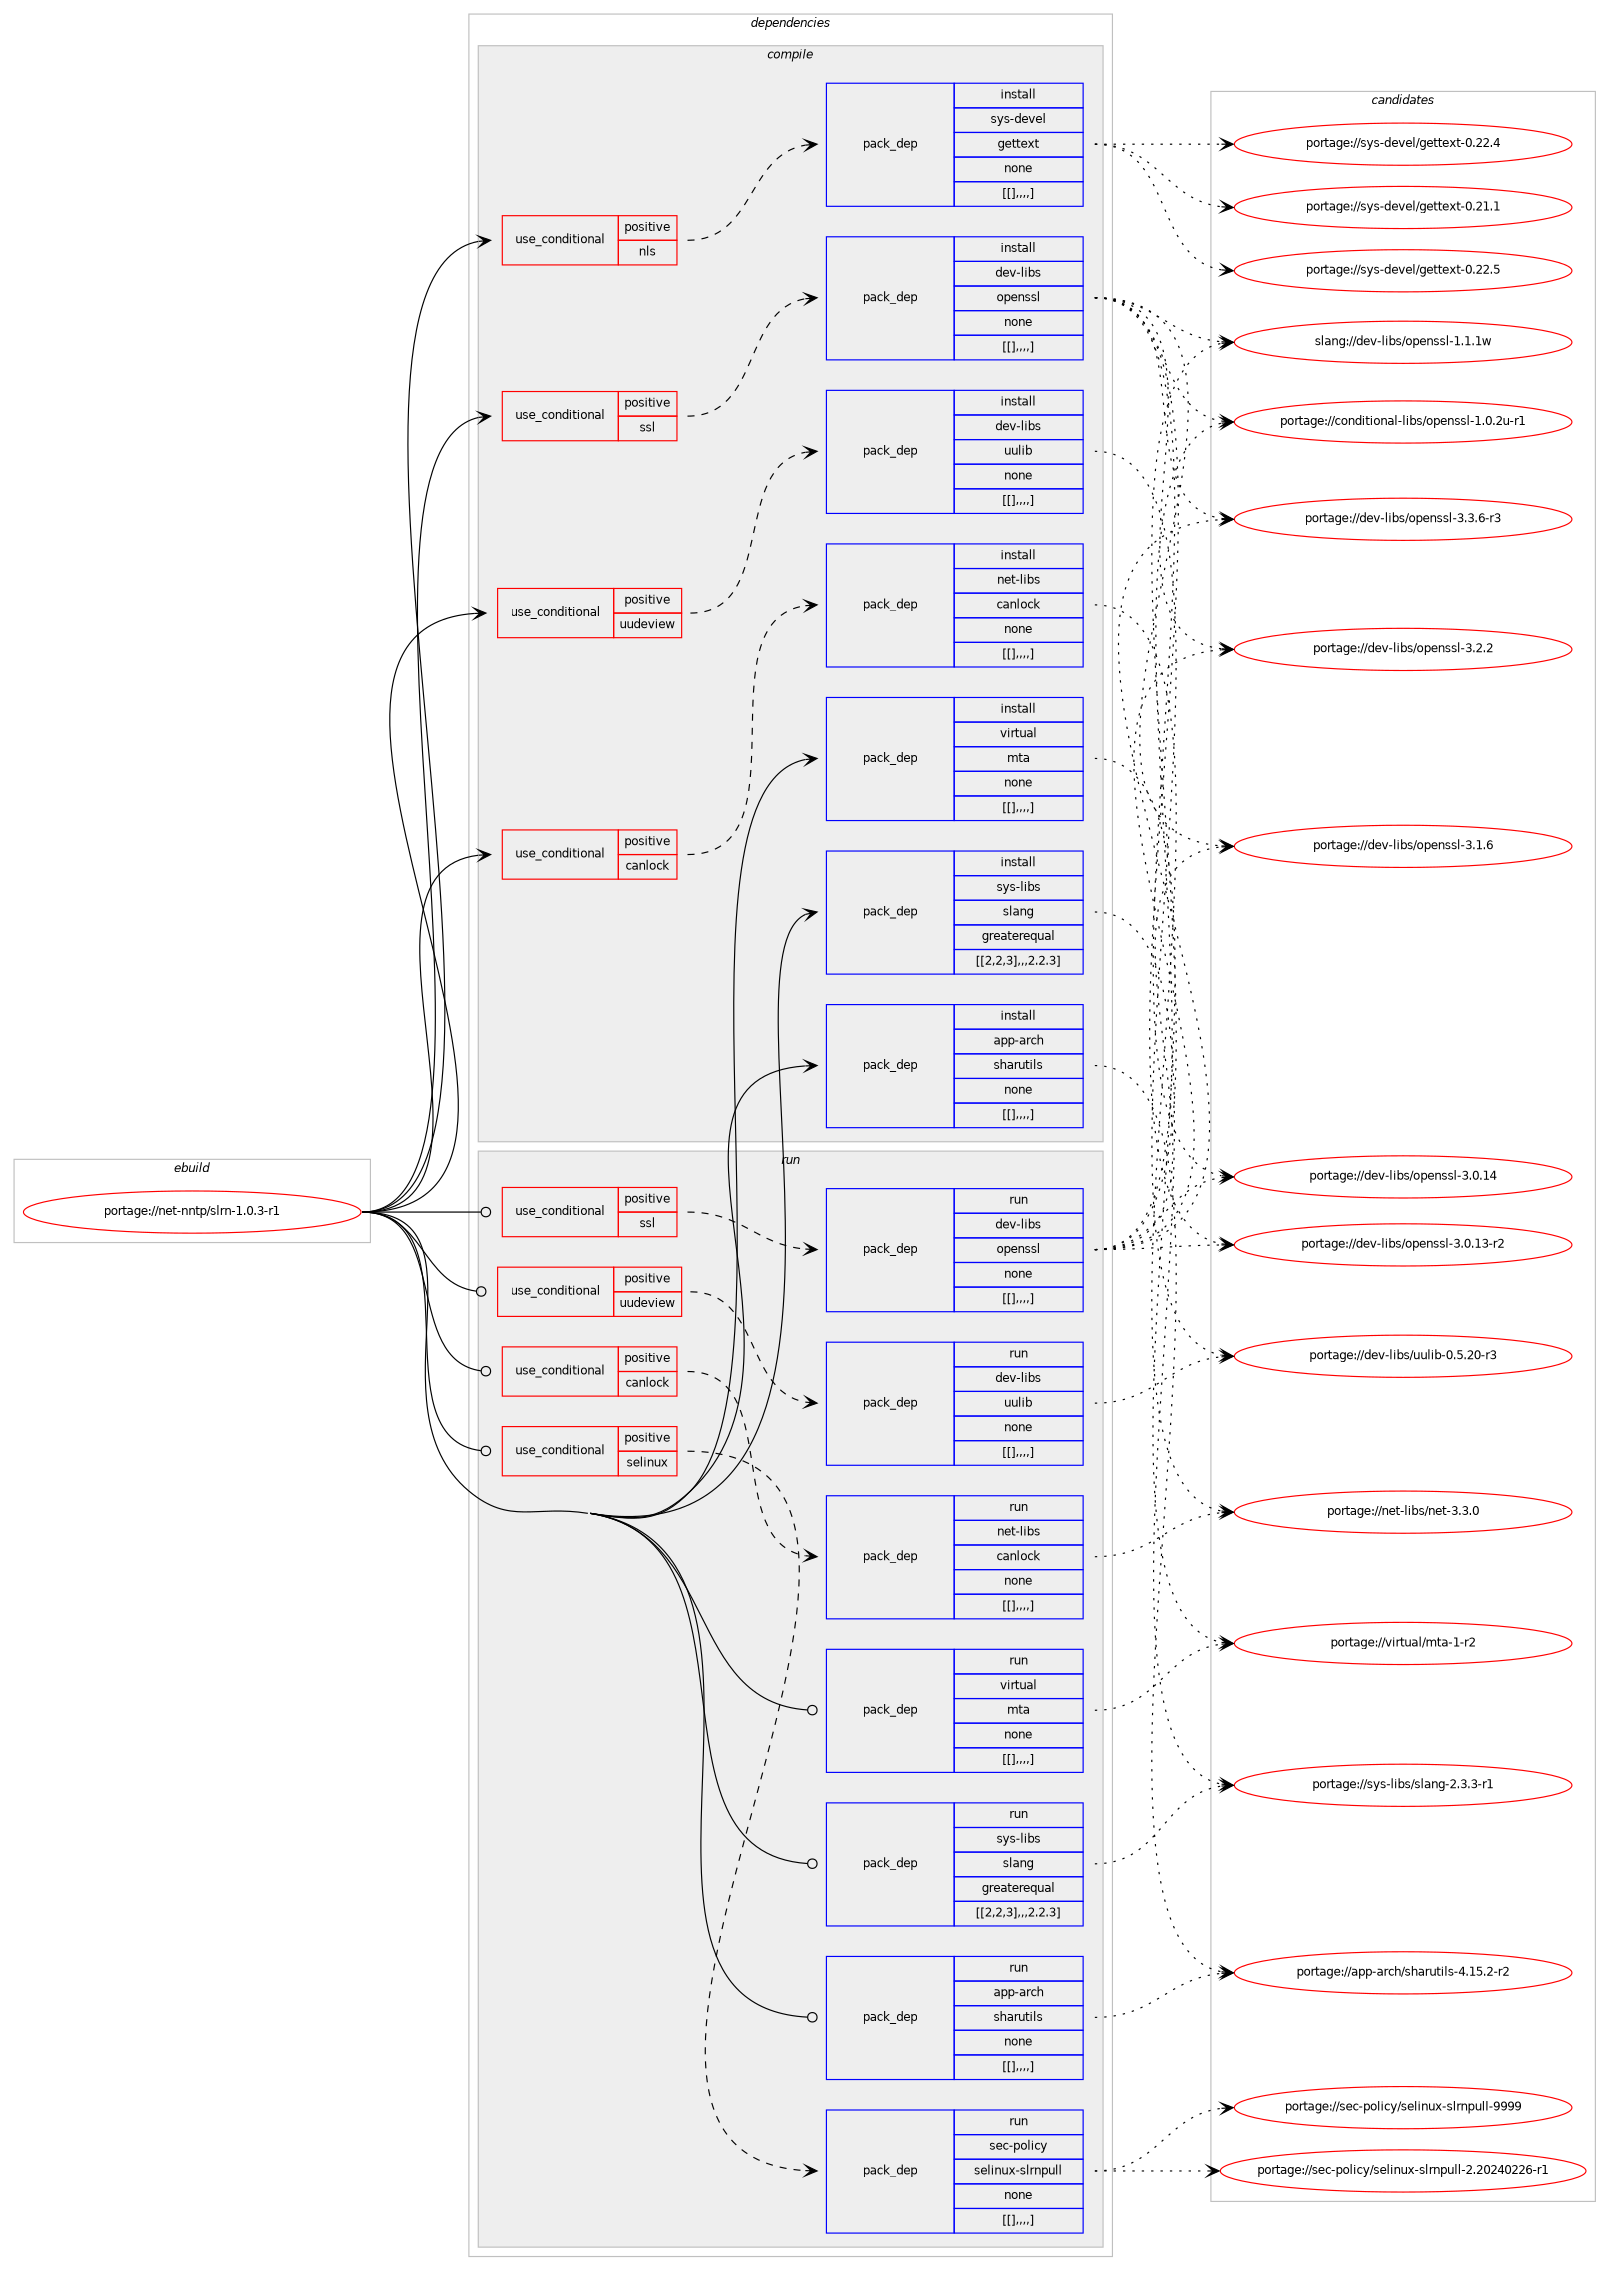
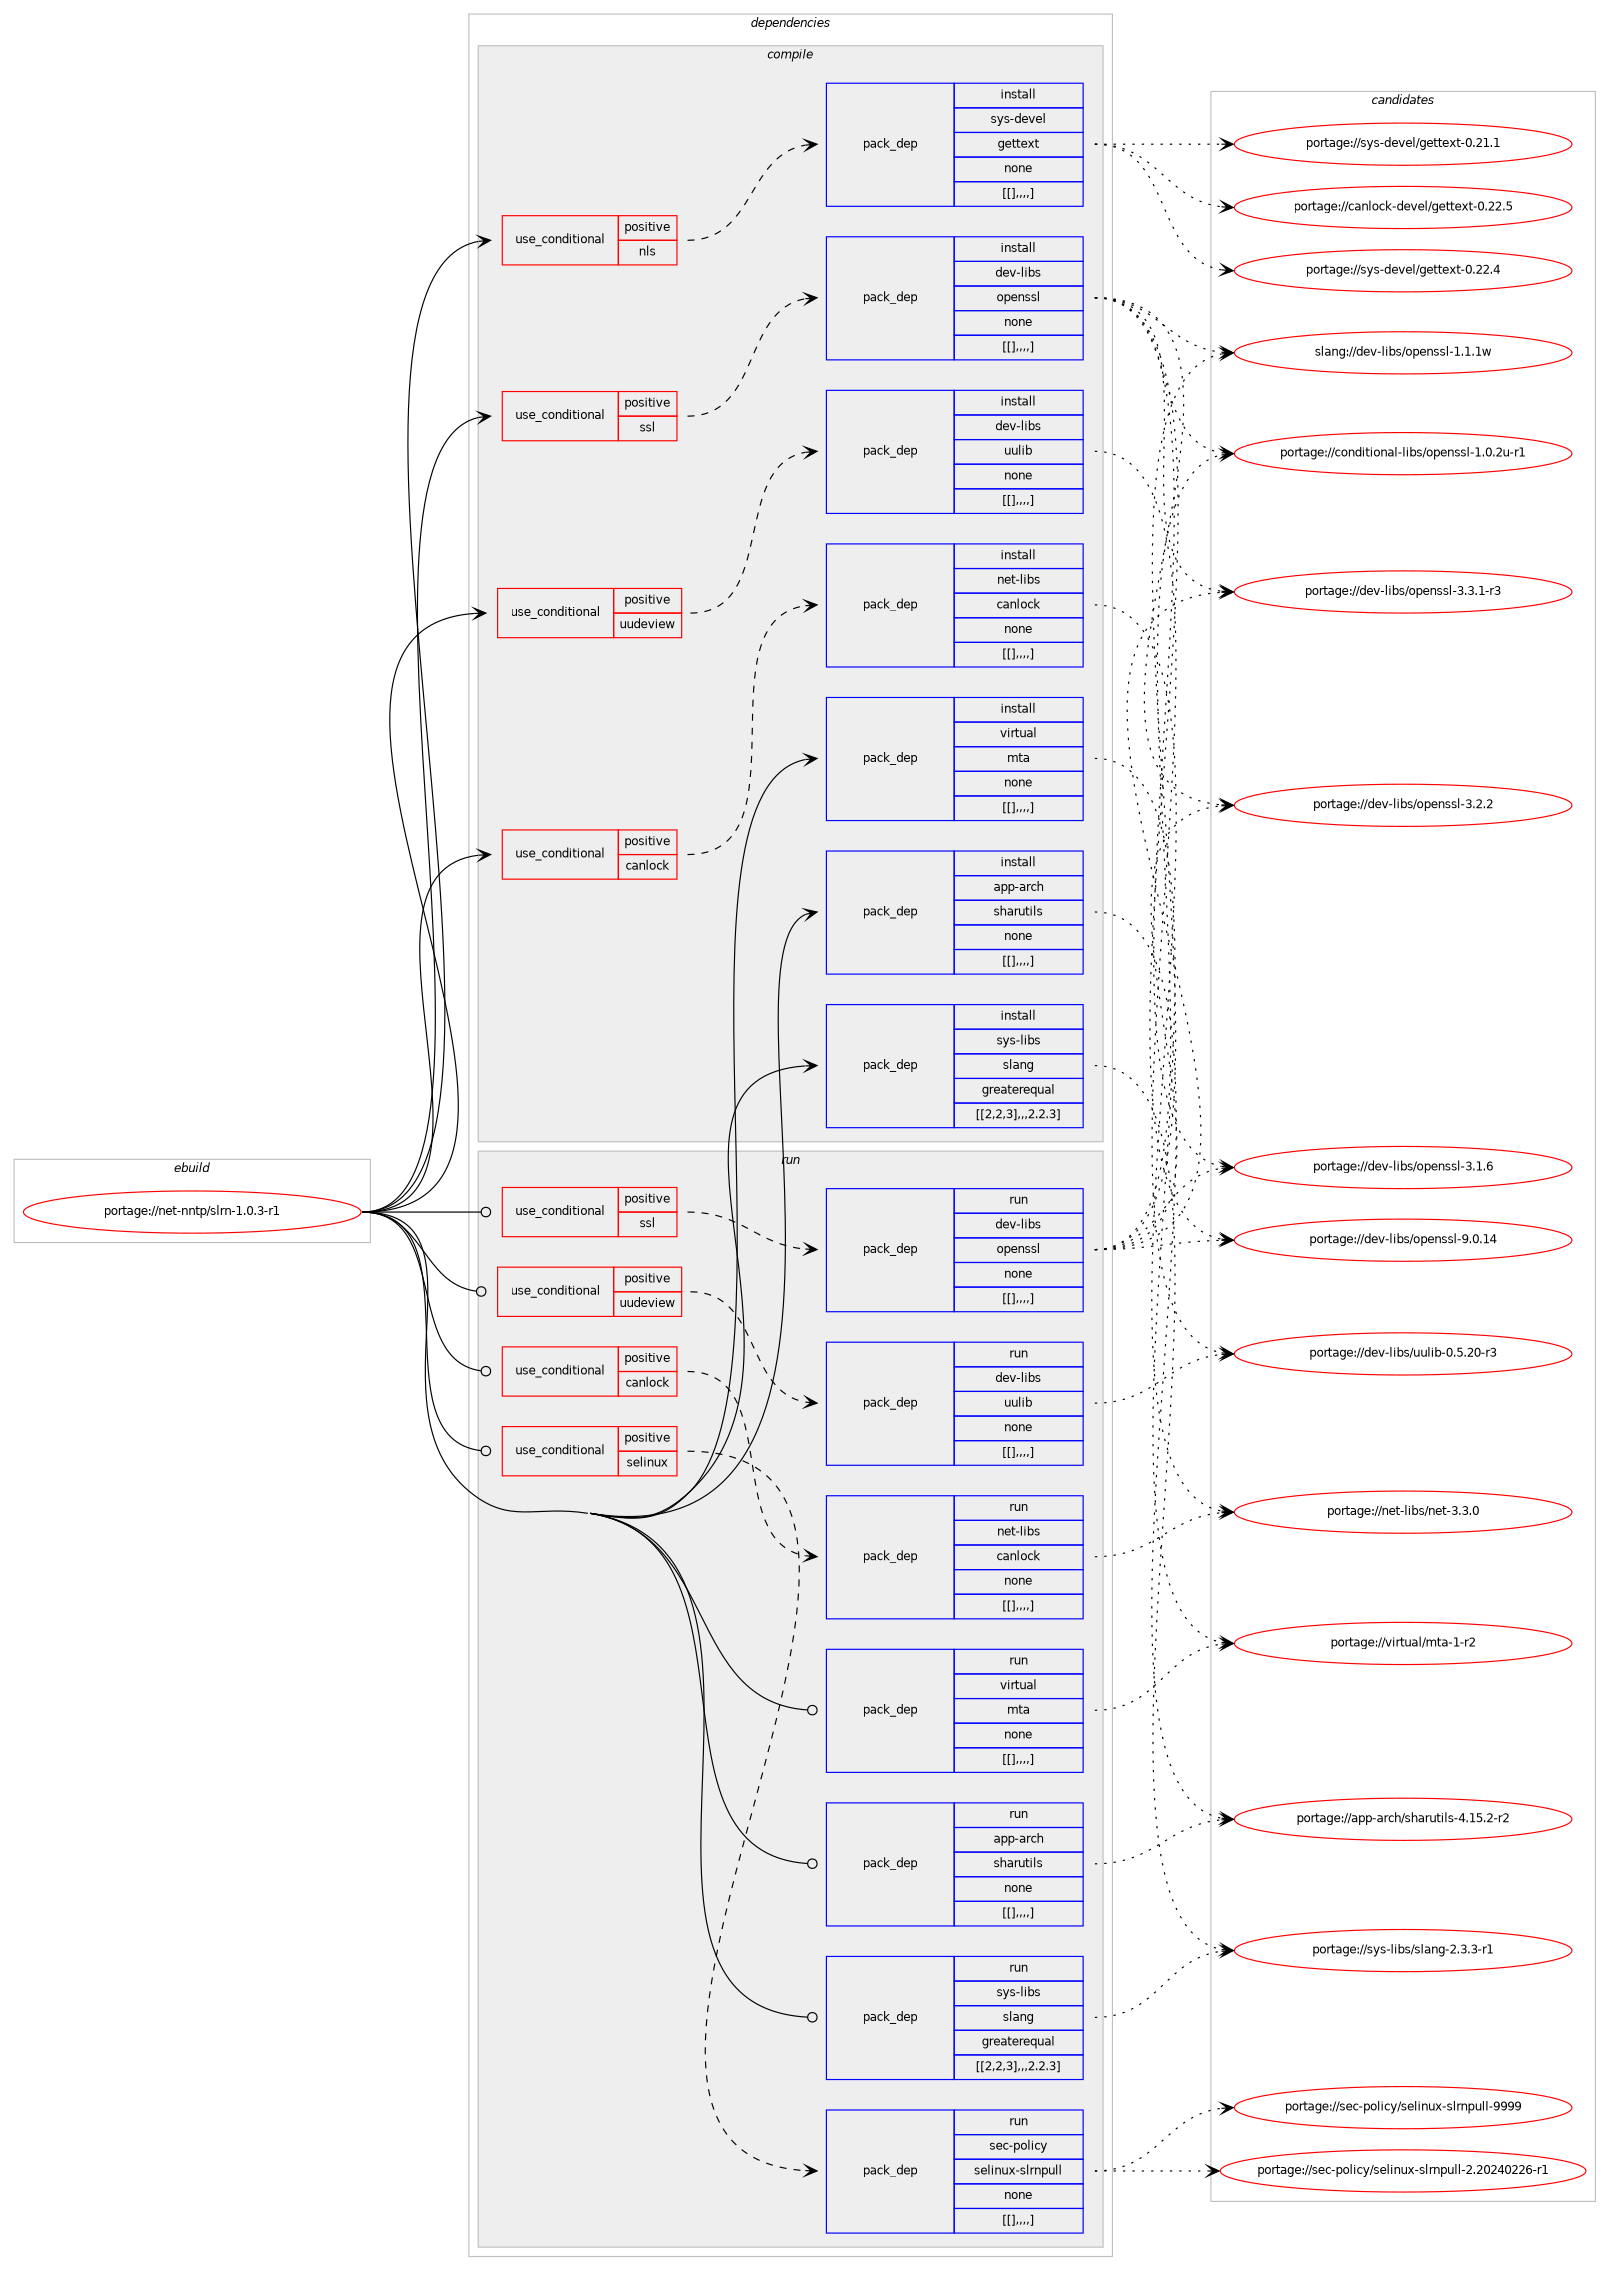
node "portage://sys-devel/gettext-0.22.5": label "portage://sys-devel/gettext-0.22.5" -> "portage://canlock-devel/gettext-0.22.5"
node "portage://dev-libs/openssl-3.3.6-r3": label "portage://dev-libs/openssl-3.3.6-r3" -> "portage://dev-libs/openssl-3.3.1-r3"
node "portage://dev-libs/openssl-3.0.14": label "portage://dev-libs/openssl-3.0.14" -> "portage://dev-libs/openssl-9.0.14"
node "portage://dev-libs/openssl-3.0.13-r2": removed
